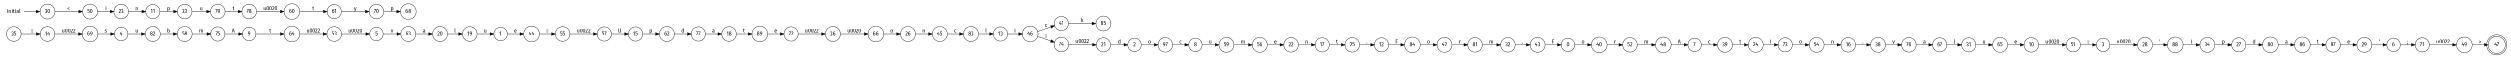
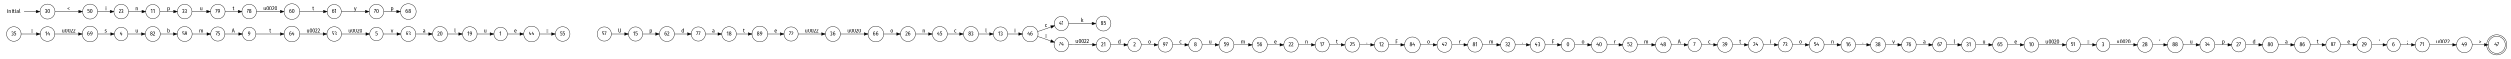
edge "55" -> "57": removed, label "u0022"
edge "88" -> "34": label "i" -> "u"
